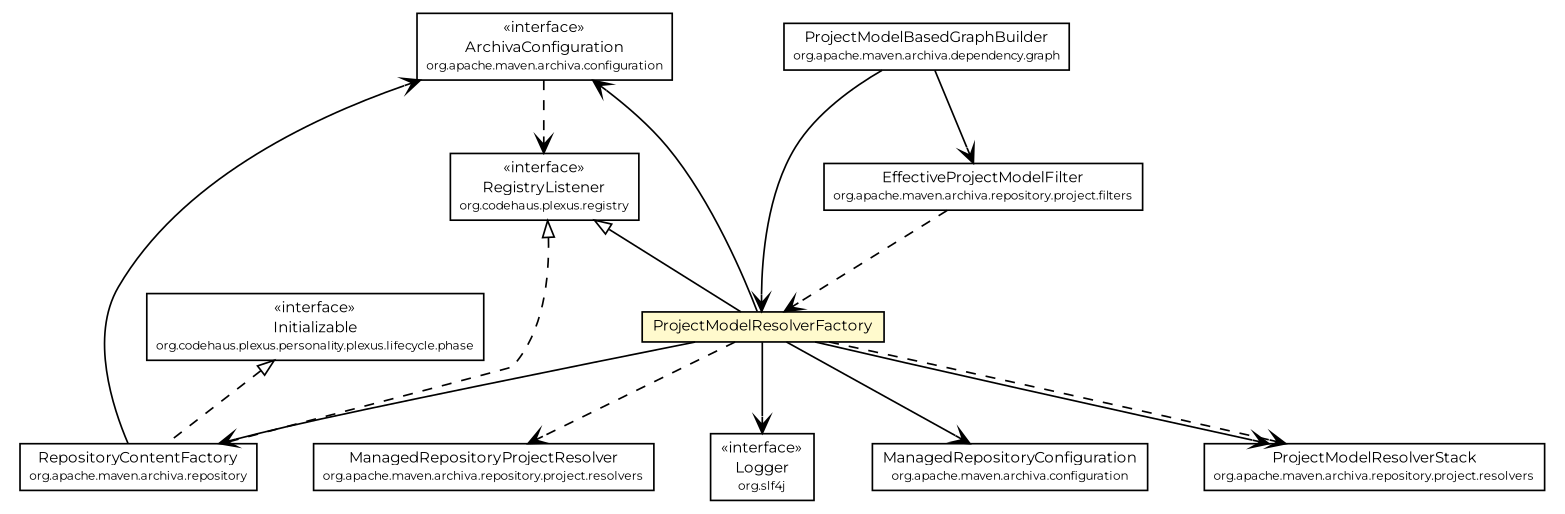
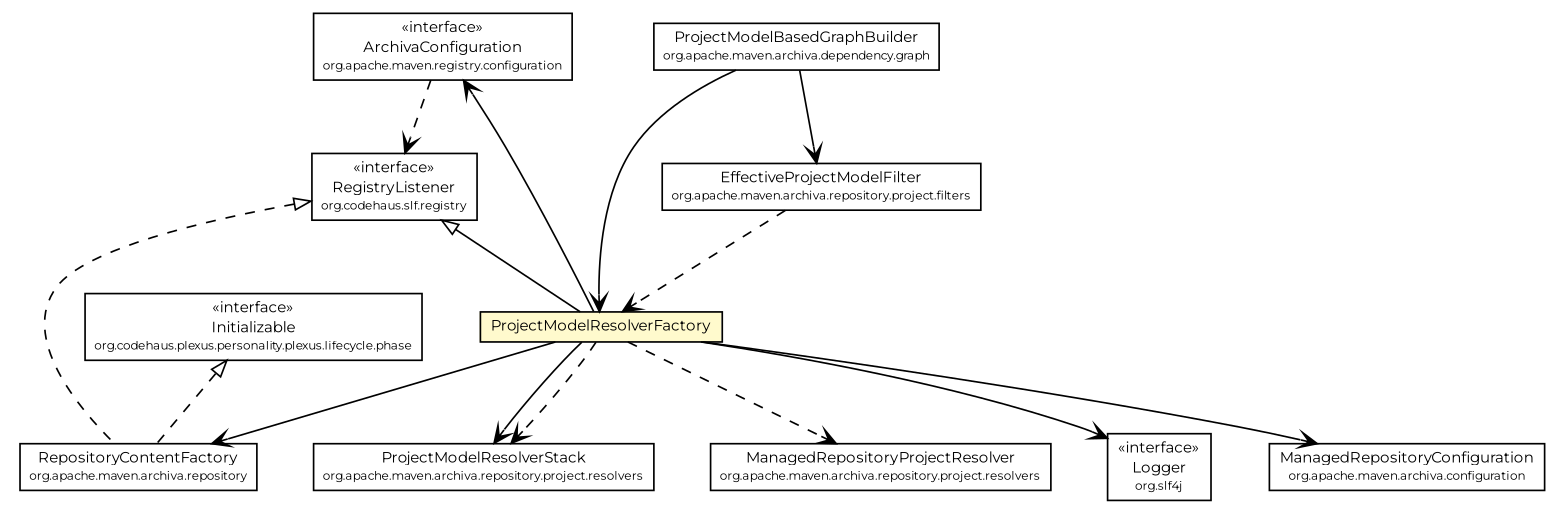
node "ArchivaConfiguration": text "org.apache.maven.archiva.configuration" -> "org.apache.maven.registry.configuration"
node "RegistryListener": text "org.codehaus.plexus.registry" -> "org.codehaus.slf.registry"
edge "RepositoryContentFactory" -> "ArchivaConfiguration": removed
